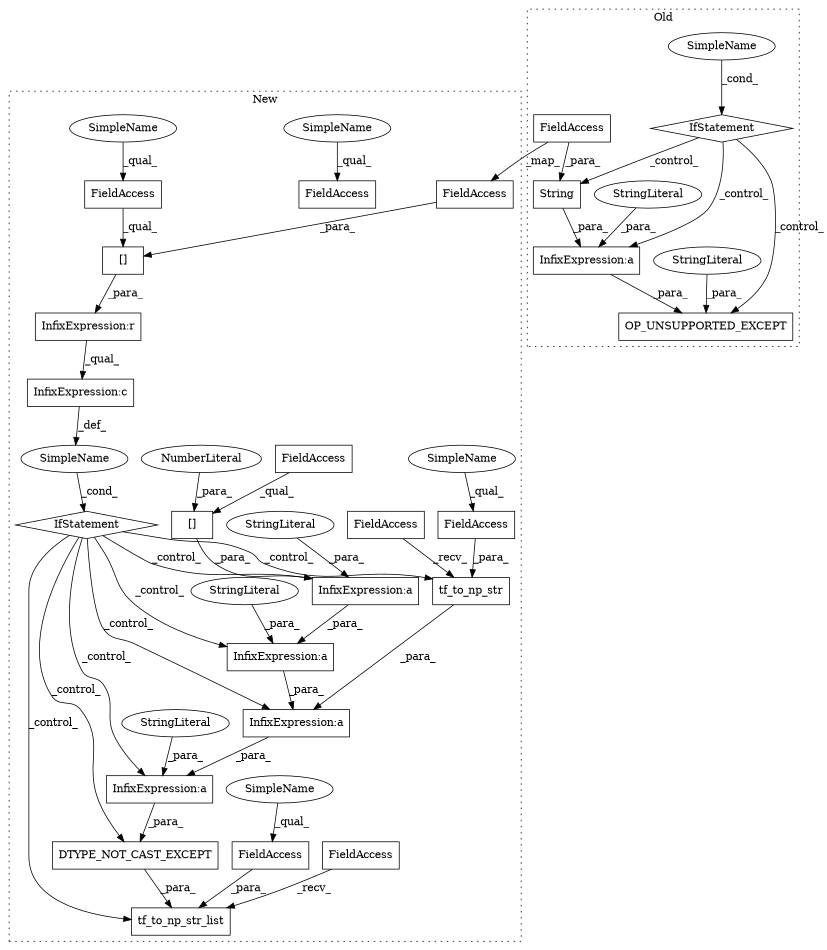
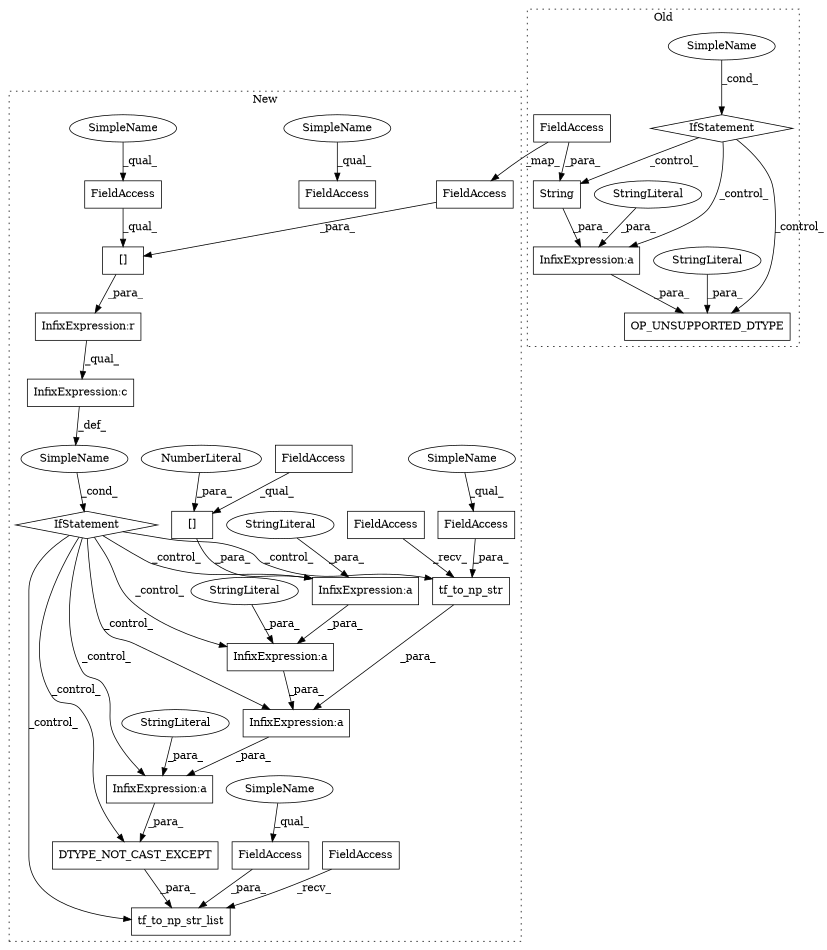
node "OP_UNSUPPORTED_EXCEPT": label "OP_UNSUPPORTED_EXCEPT" -> "OP_UNSUPPORTED_DTYPE"
